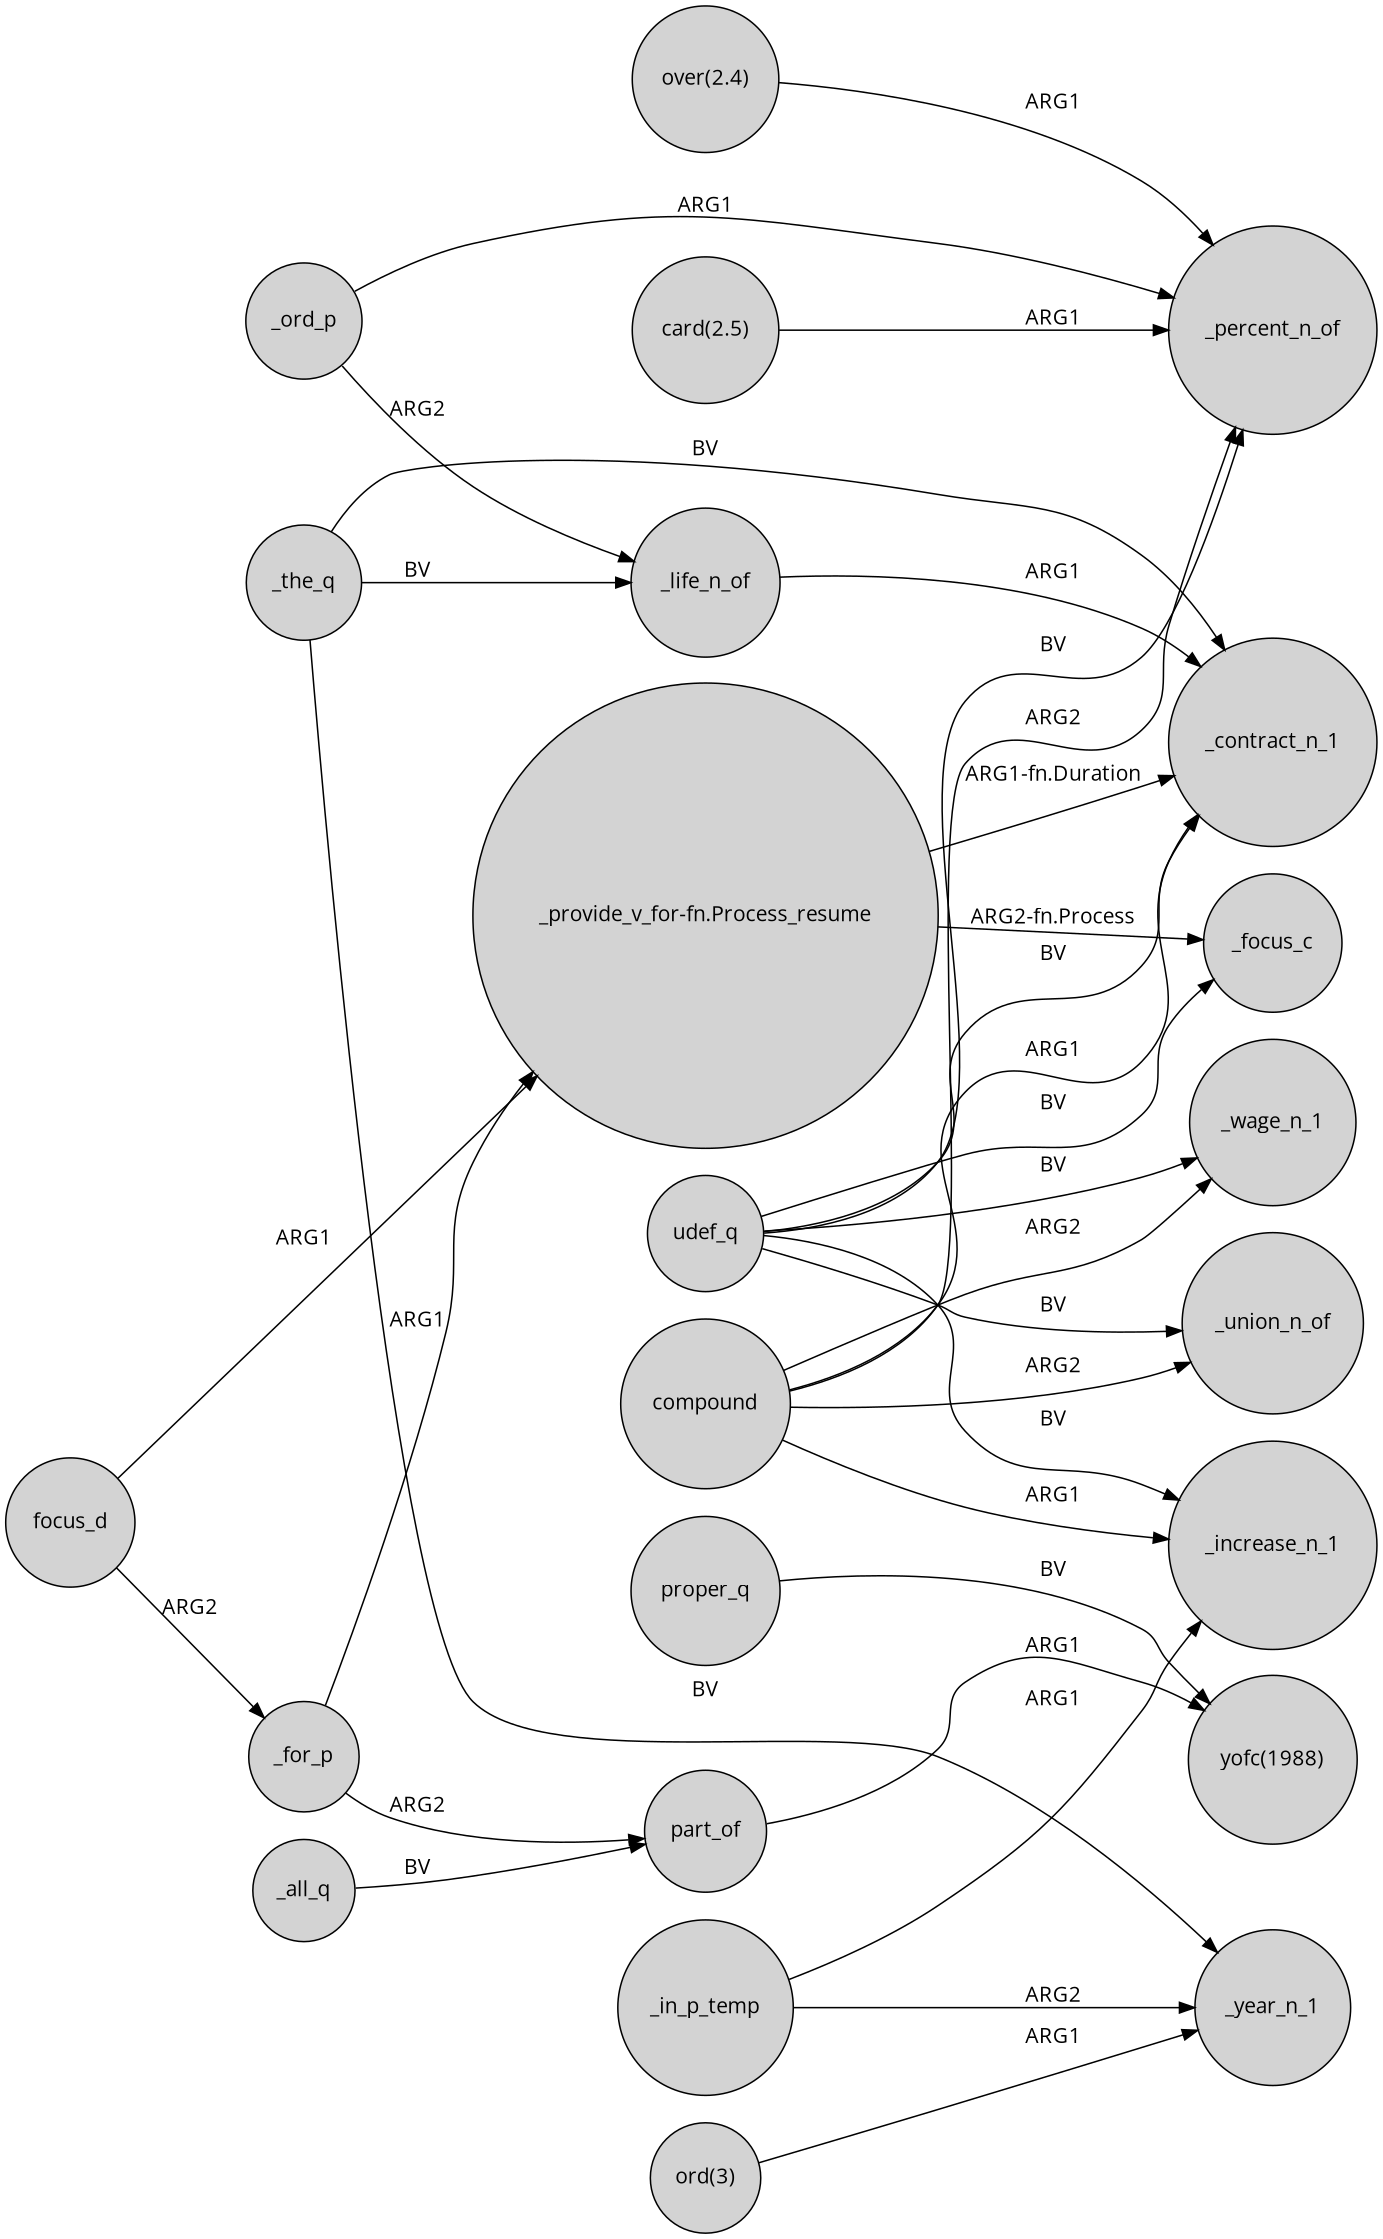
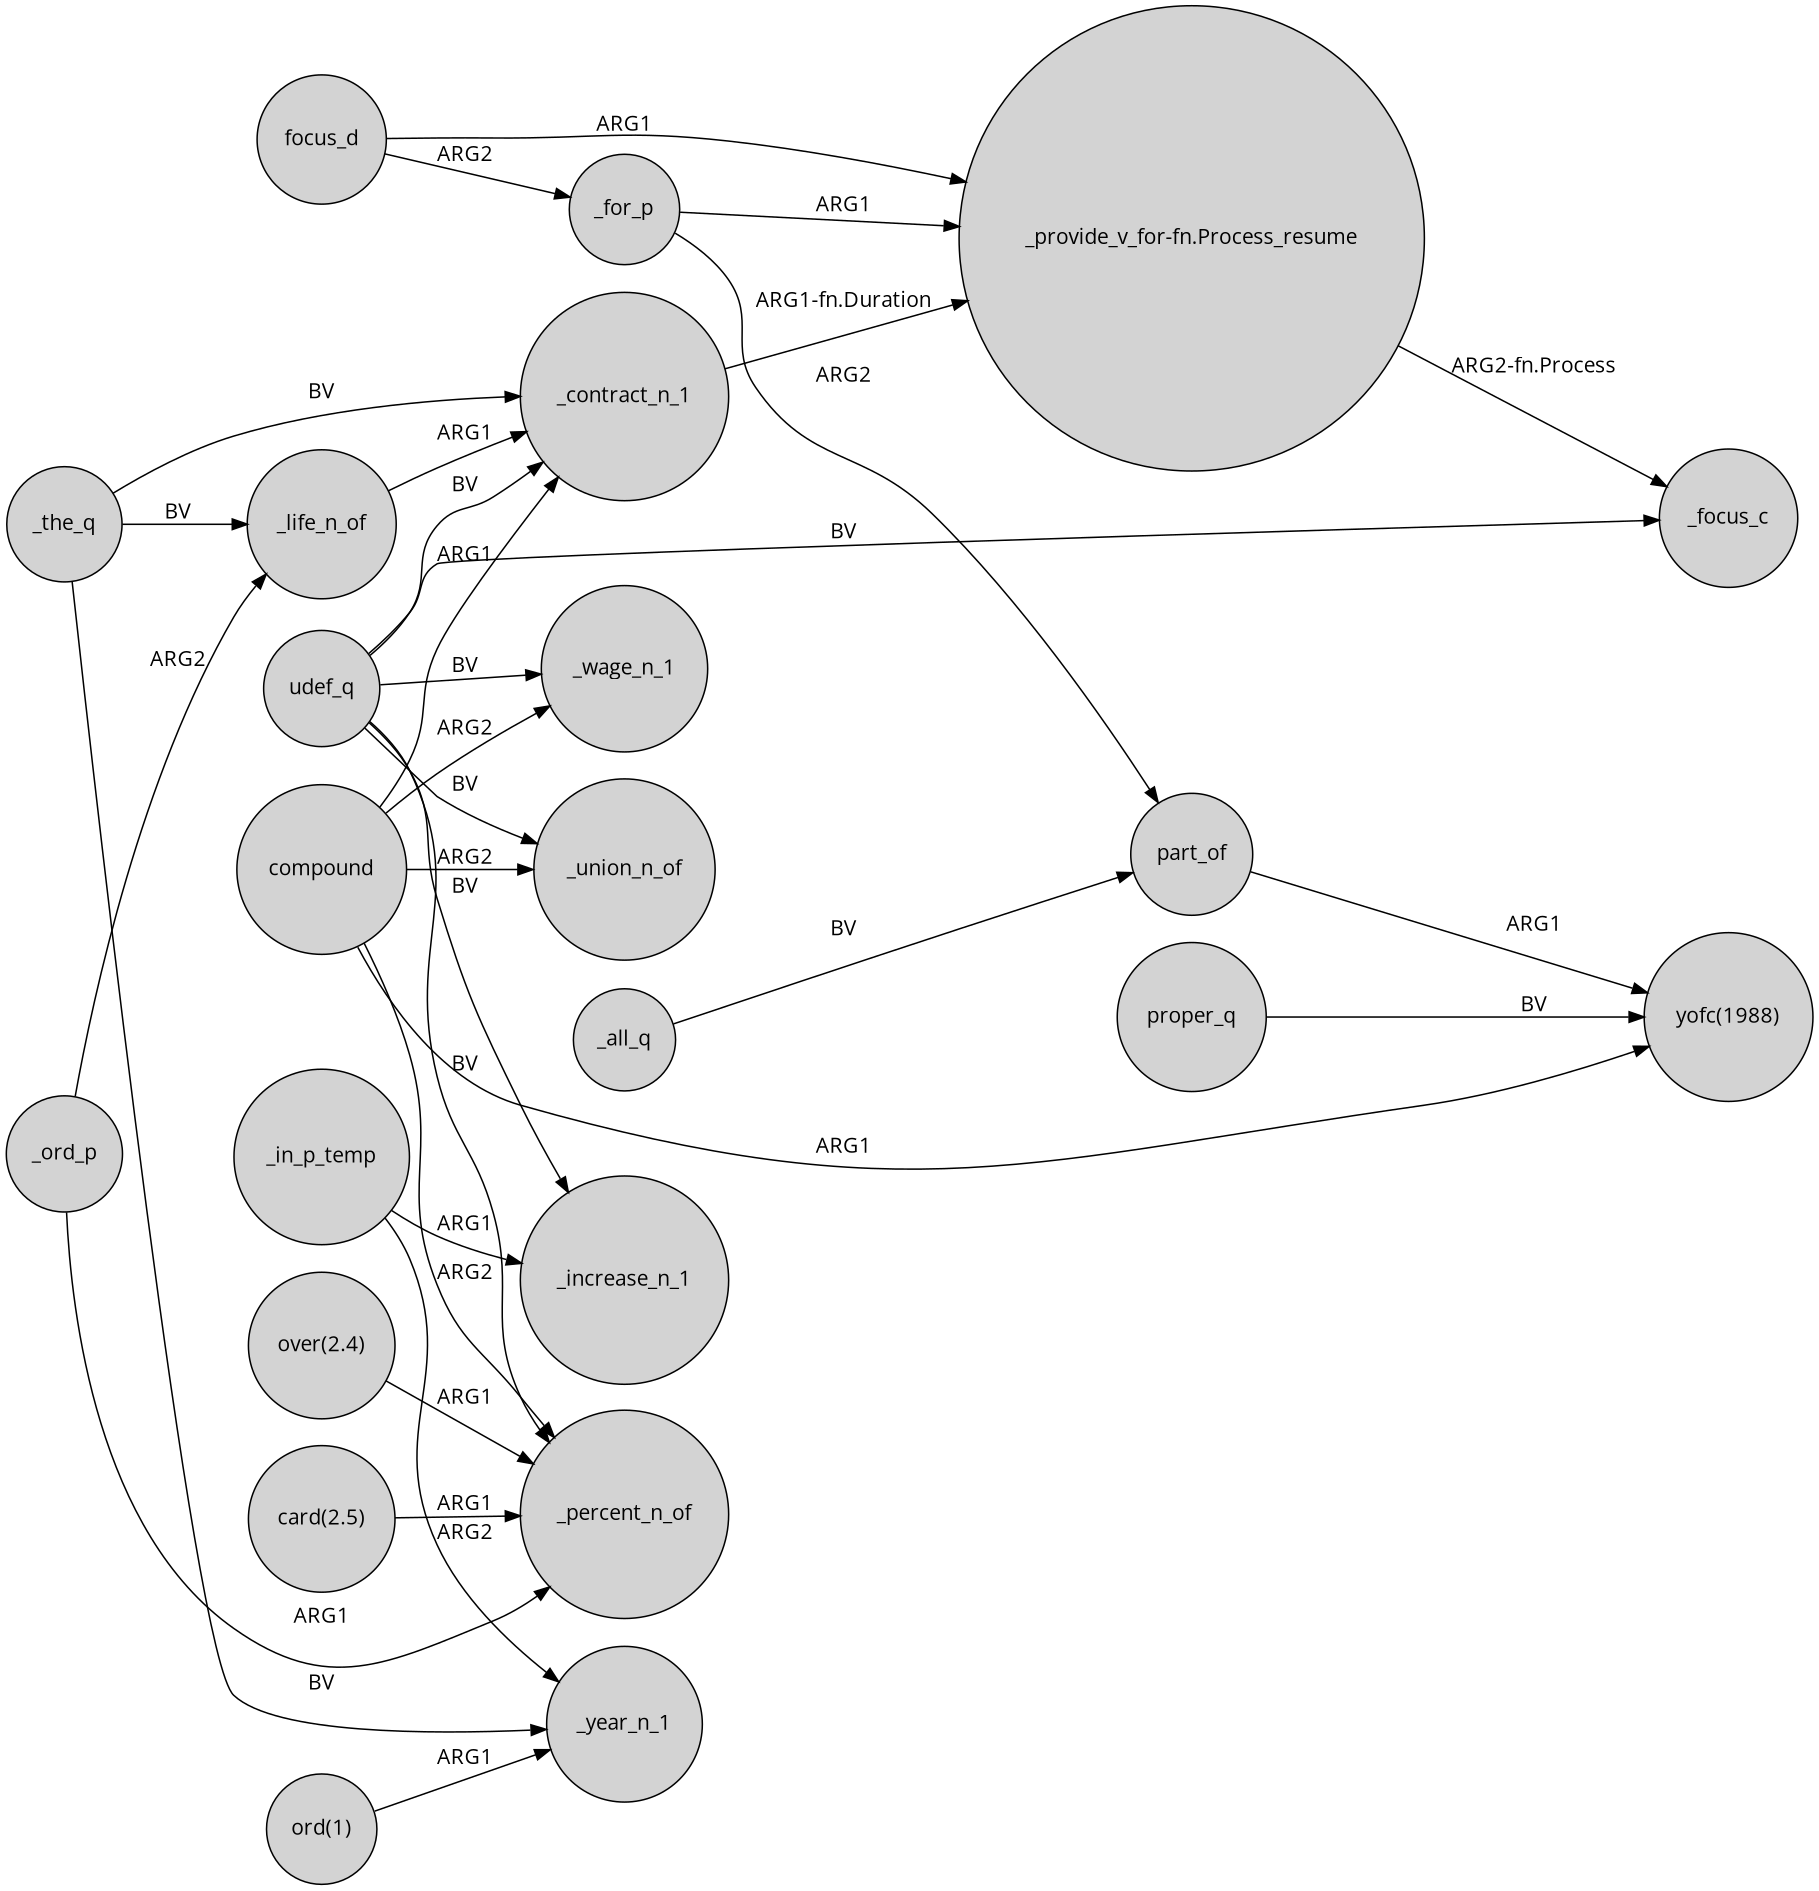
edge "_provide_v_for-fn.Process_resume" -> "_contract_n_1": reversed
edge "compound" -> "_increase_n_1": now "compound" -> "yofc(1988)"
node "ord(3)": label "ord(3)" -> "ord(1)"
